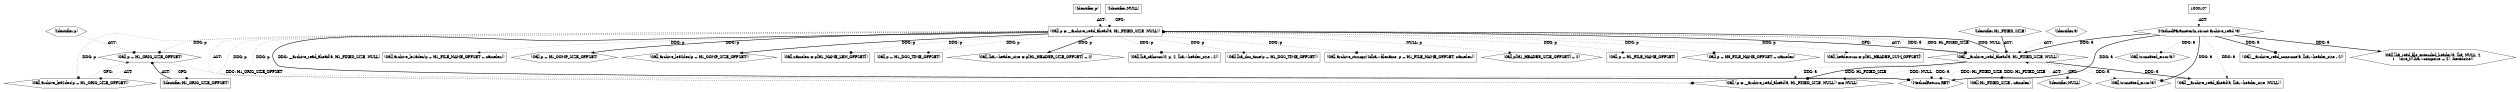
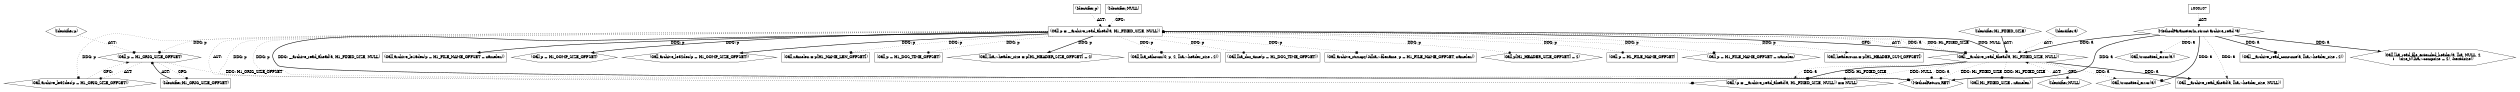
edge "(Call,p = __archive_read_ahead(a, H1_FIXED_SIZE, NULL))" -> "(Call,archive_le16dec(p + H1_FILE_NAME_OFFSET + namelen))": style dotted -> bold
edge "(Call,p = __archive_read_ahead(a, H1_FIXED_SIZE, NULL))" -> "(Call,p[H1_HEADER_SIZE_OFFSET] + 2)": label "NULL: p" -> "DDG: p"
node "(Call,p + H5_FILE_NAME_OFFSET + namelen)": label "(Call,p + H5_FILE_NAME_OFFSET + namelen)" -> "(Call,p + H1_FILE_NAME_OFFSET + namelen)"
